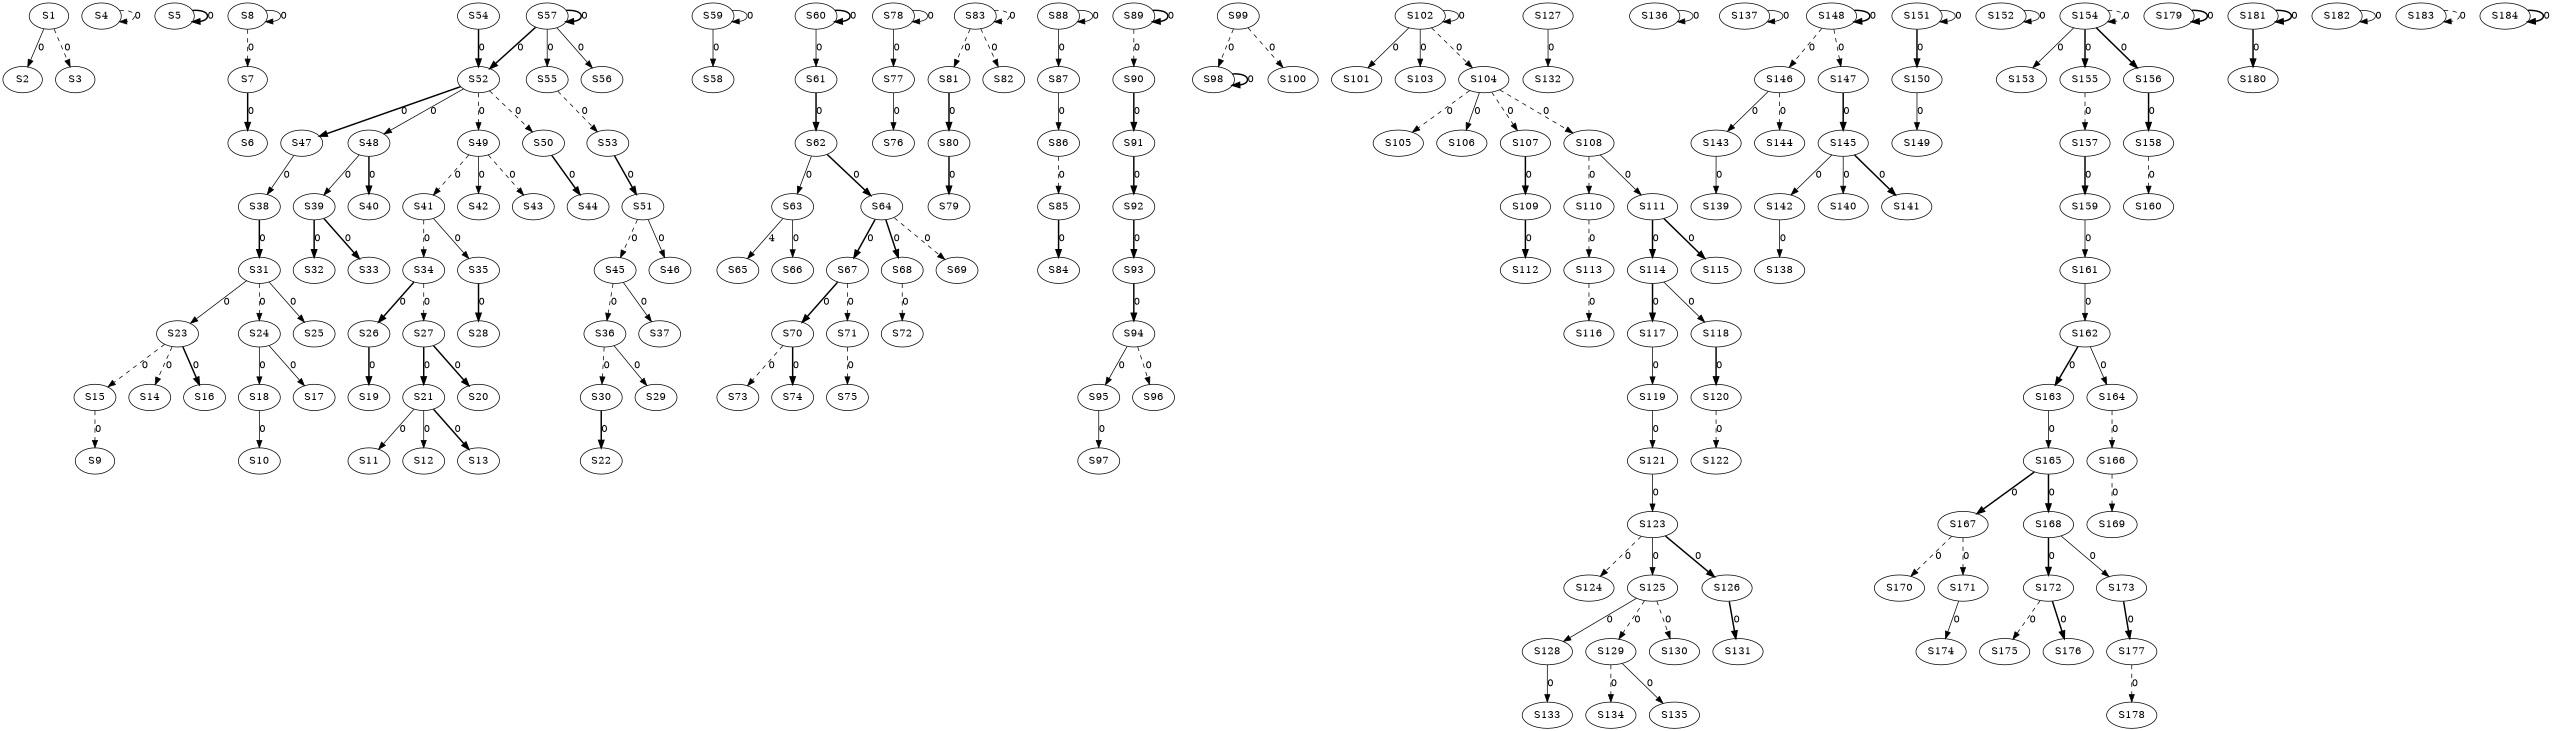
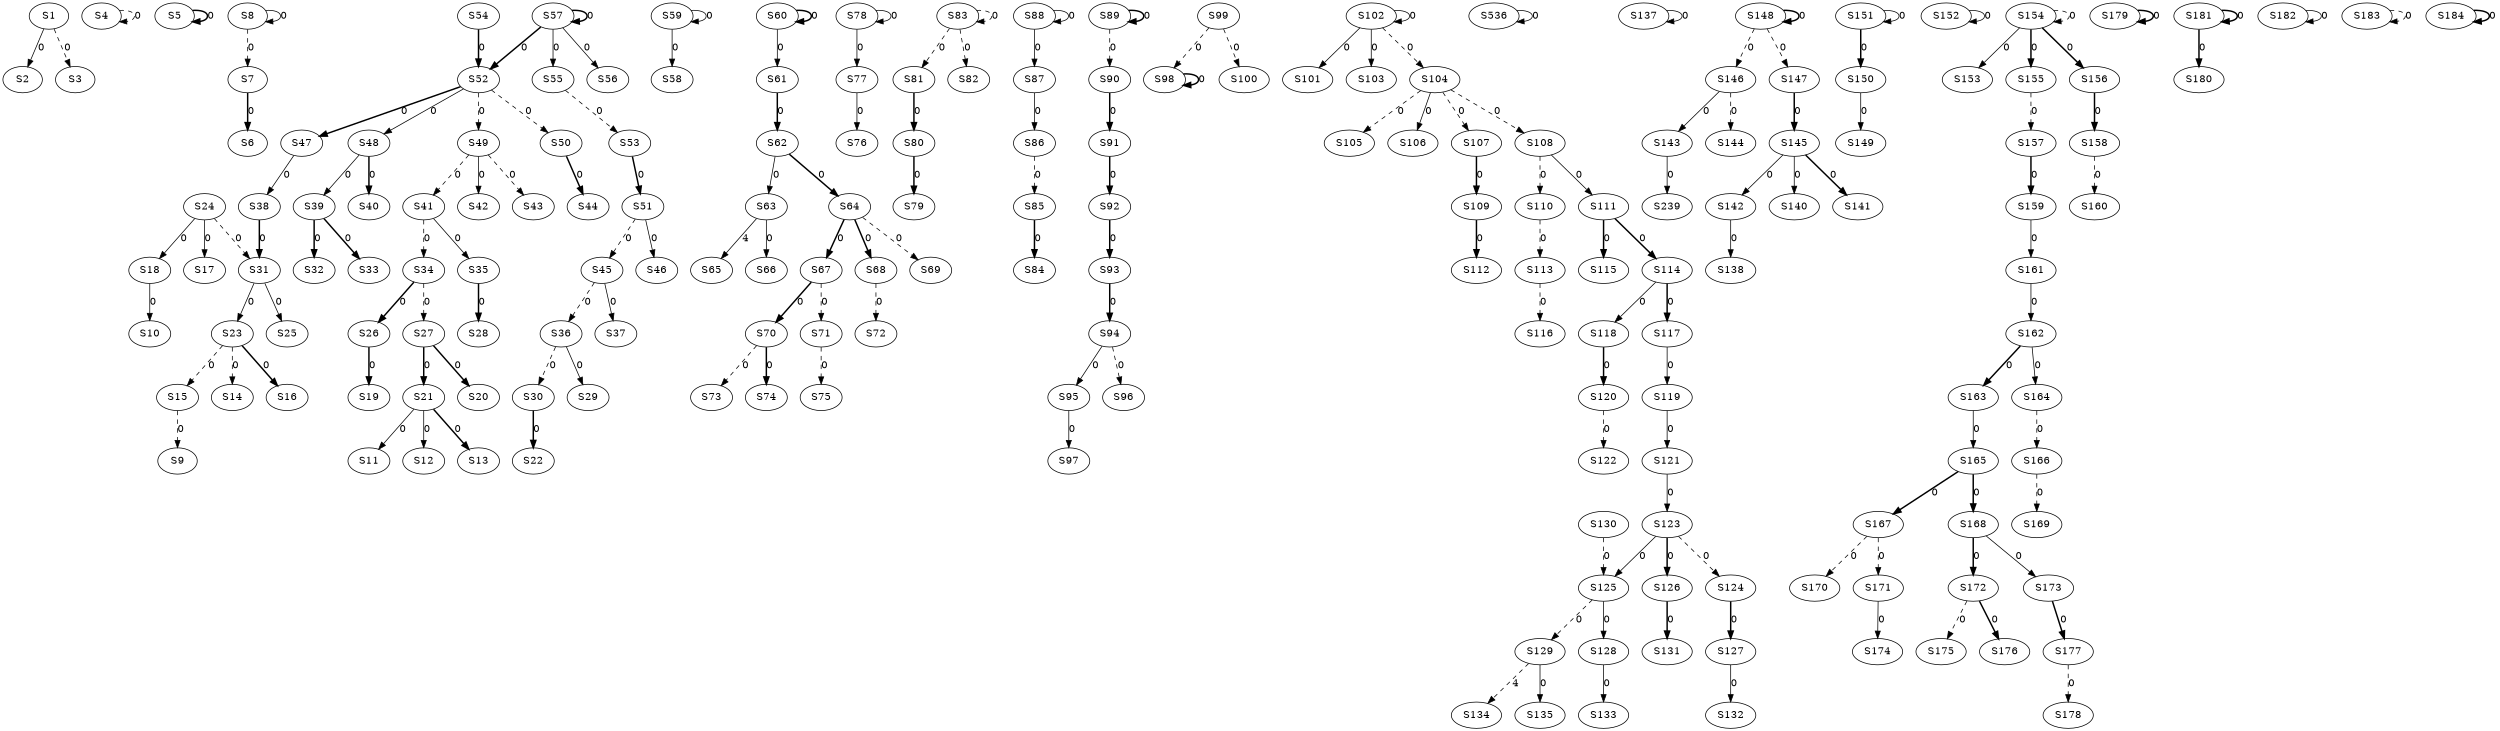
node "S136": label "S136" -> "S536"
node "S139": label "S139" -> "S239"
edge "S31" -> "S24": reversed
edge "S125" -> "S130": reversed
edge "S124" -> "S127": added, label "0"
edge "S129" -> "S134": label "0" -> "4"
